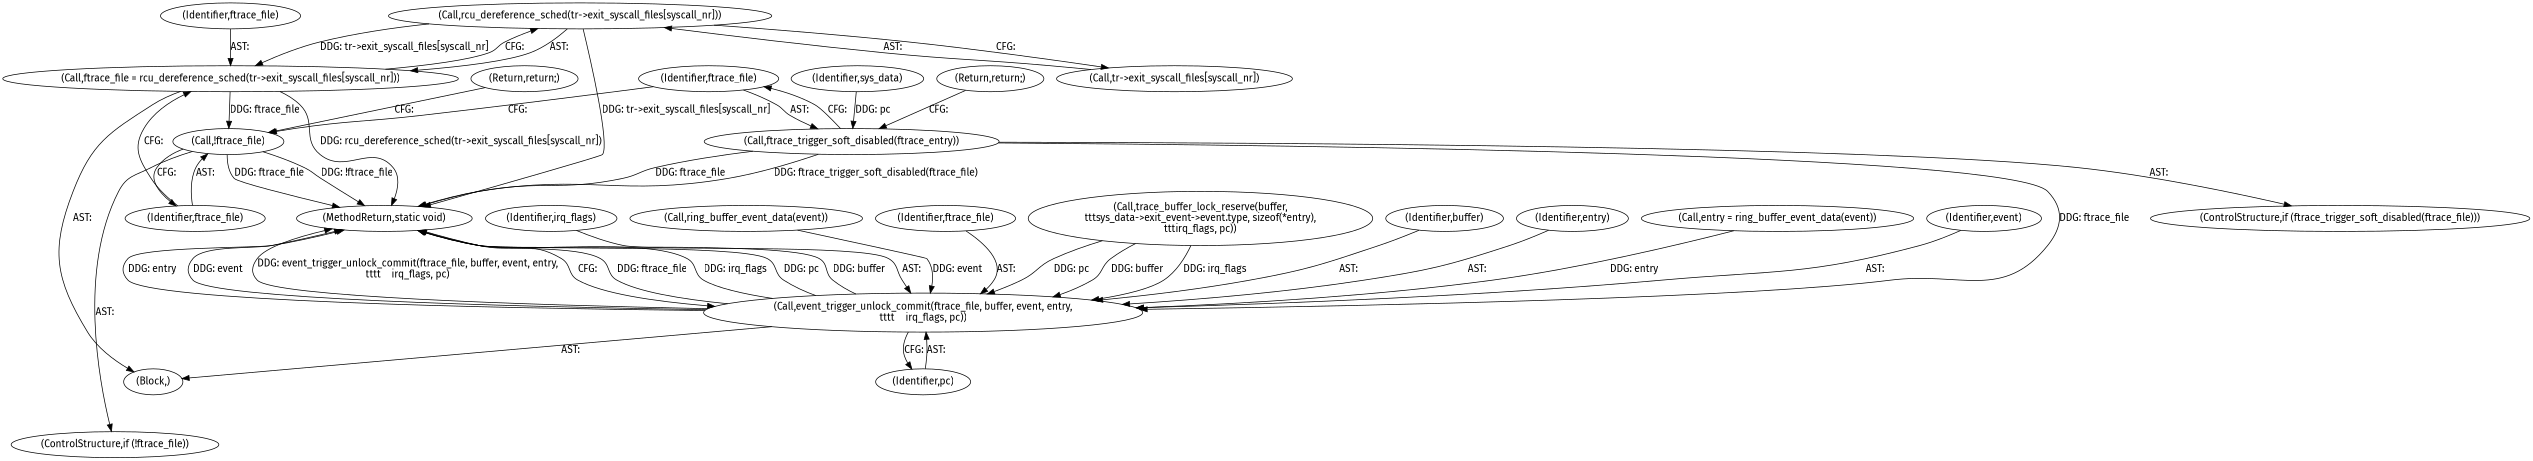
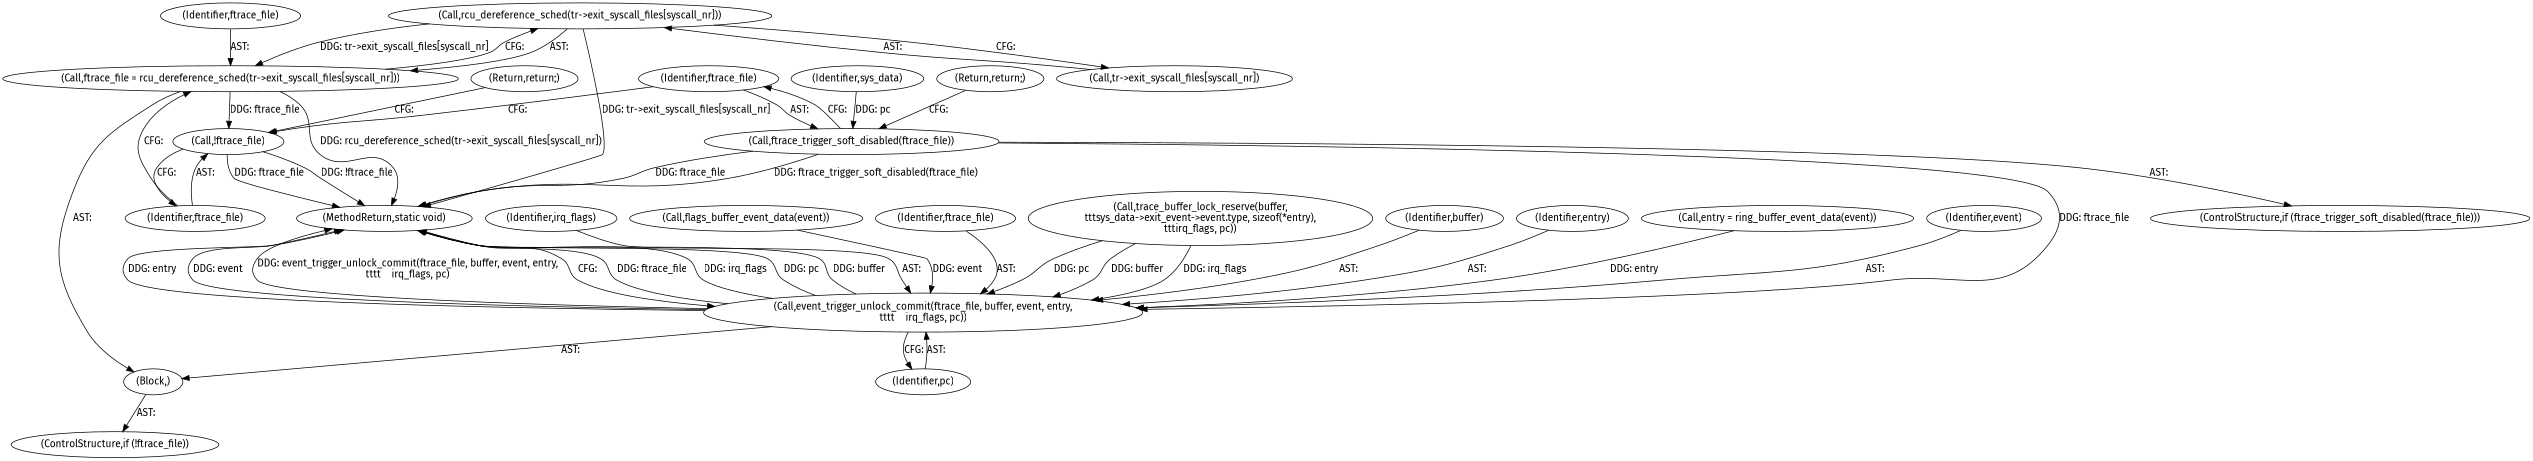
node "(Call,ftrace_trigger_soft_disabled(ftrace_entry))": label "(Call,ftrace_trigger_soft_disabled(ftrace_entry))" -> "(Call,ftrace_trigger_soft_disabled(ftrace_file))"
node "(Call,ring_buffer_event_data(event))": label "(Call,ring_buffer_event_data(event))" -> "(Call,flags_buffer_event_data(event))"
edge "(Call,!ftrace_file)" -> "(ControlStructure,if (!ftrace_file))": now "(Block,)" -> "(ControlStructure,if (!ftrace_file))"
